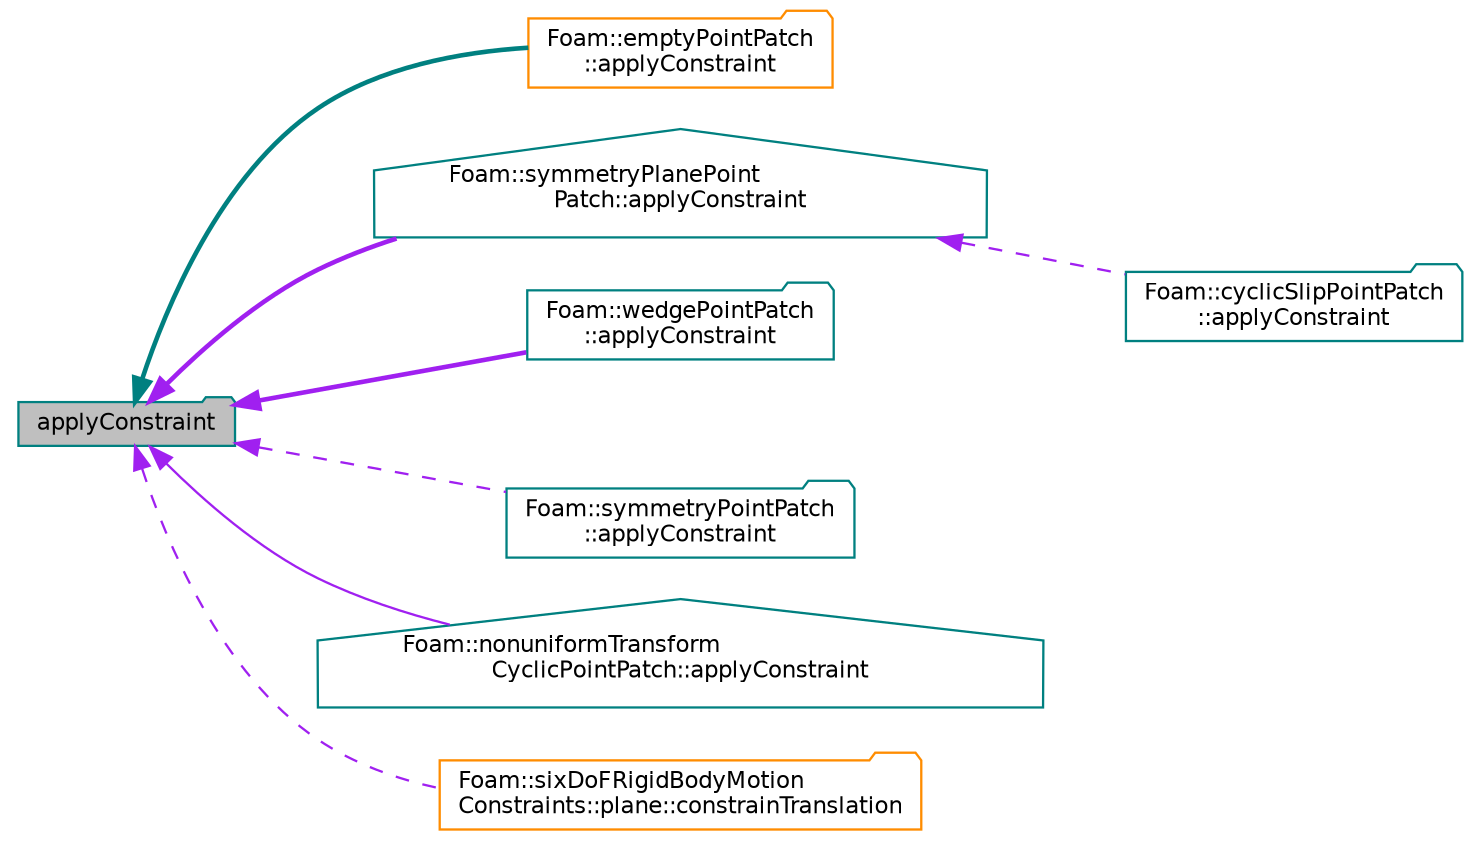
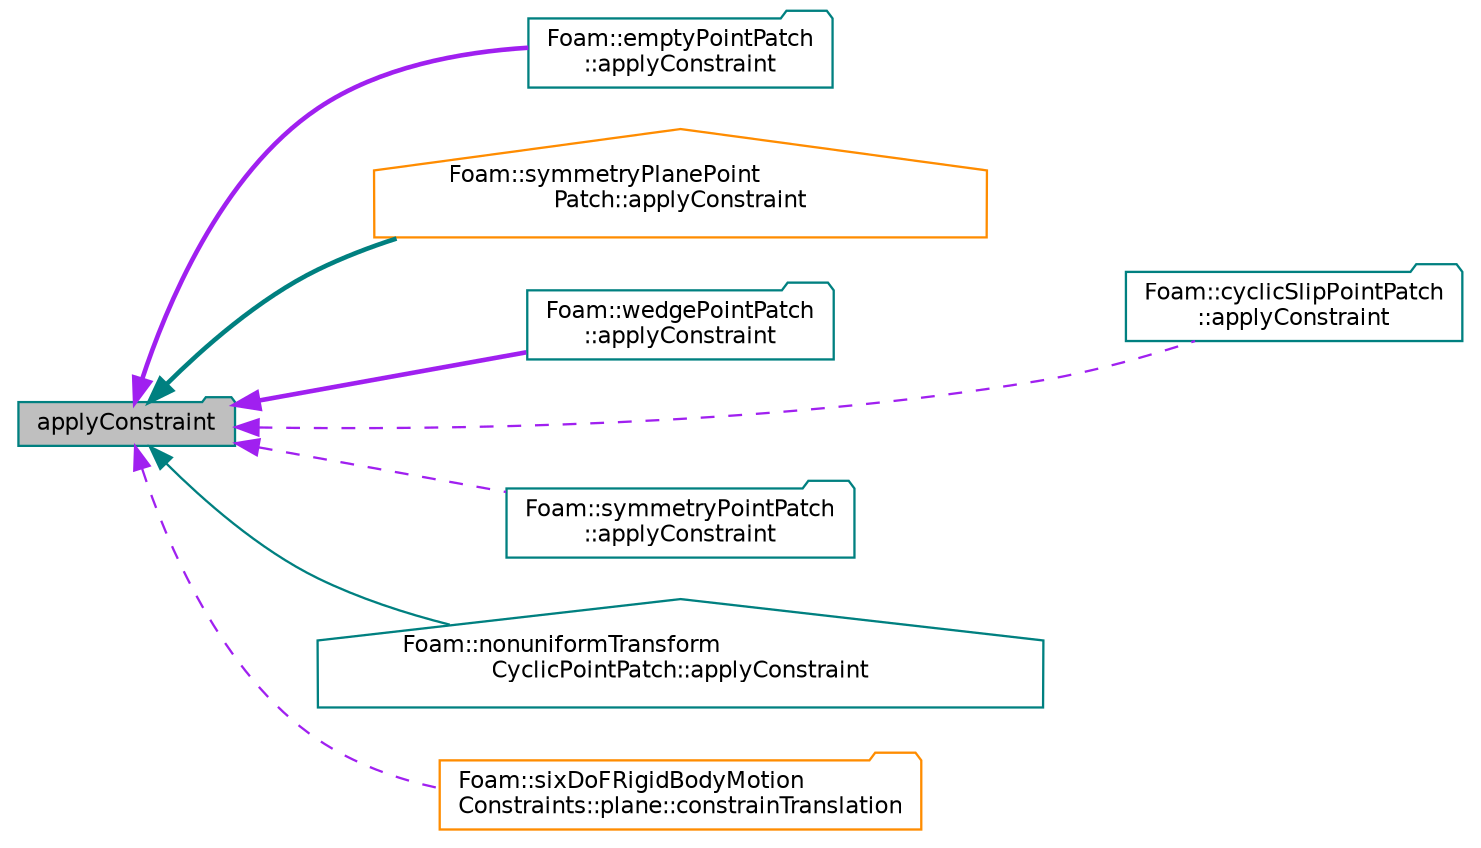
node "Foam::emptyPointPatch ::applyConstraint": color darkorange -> teal
edge "Foam::emptyPointPatch ::applyConstraint" -> "applyConstraint": color teal -> purple
node "Foam::symmetryPlanePoint Patch::applyConstraint": color teal -> darkorange
edge "Foam::cyclicSlipPointPatch ::applyConstraint" -> "Foam::symmetryPlanePoint Patch::applyConstraint": now "Foam::cyclicSlipPointPatch ::applyConstraint" -> "applyConstraint"
edge "Foam::symmetryPlanePoint Patch::applyConstraint" -> "applyConstraint": color purple -> teal
edge "Foam::nonuniformTransform CyclicPointPatch::applyConstraint" -> "applyConstraint": color purple -> teal
